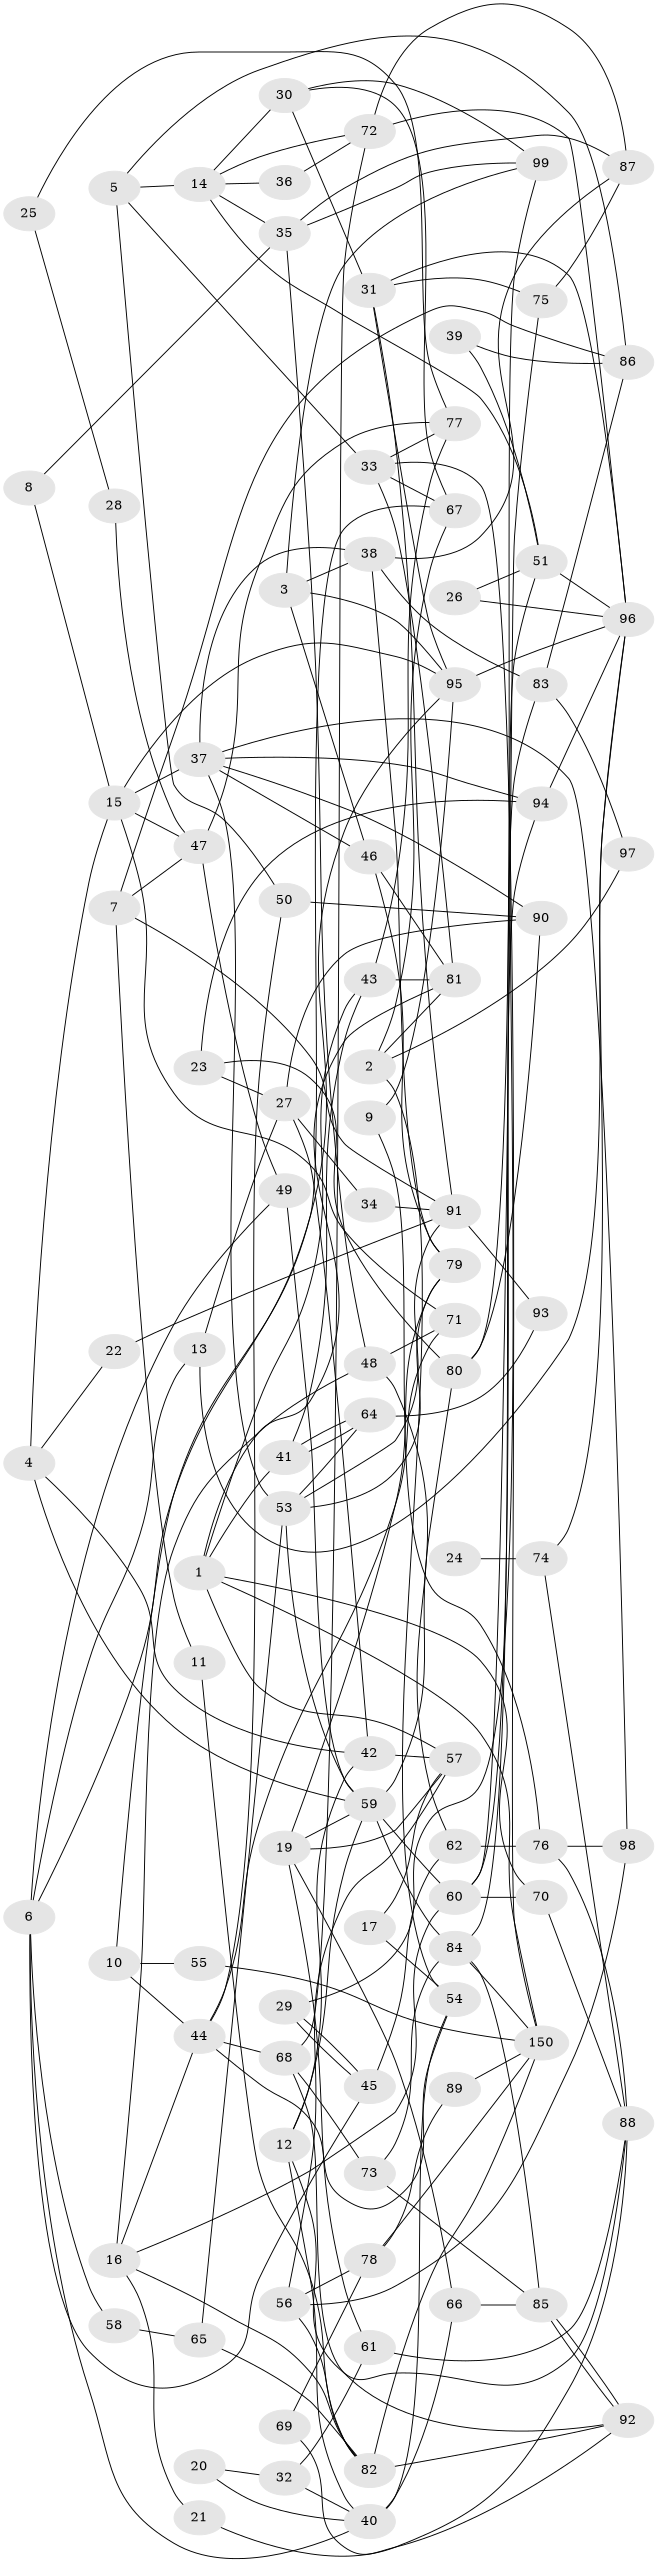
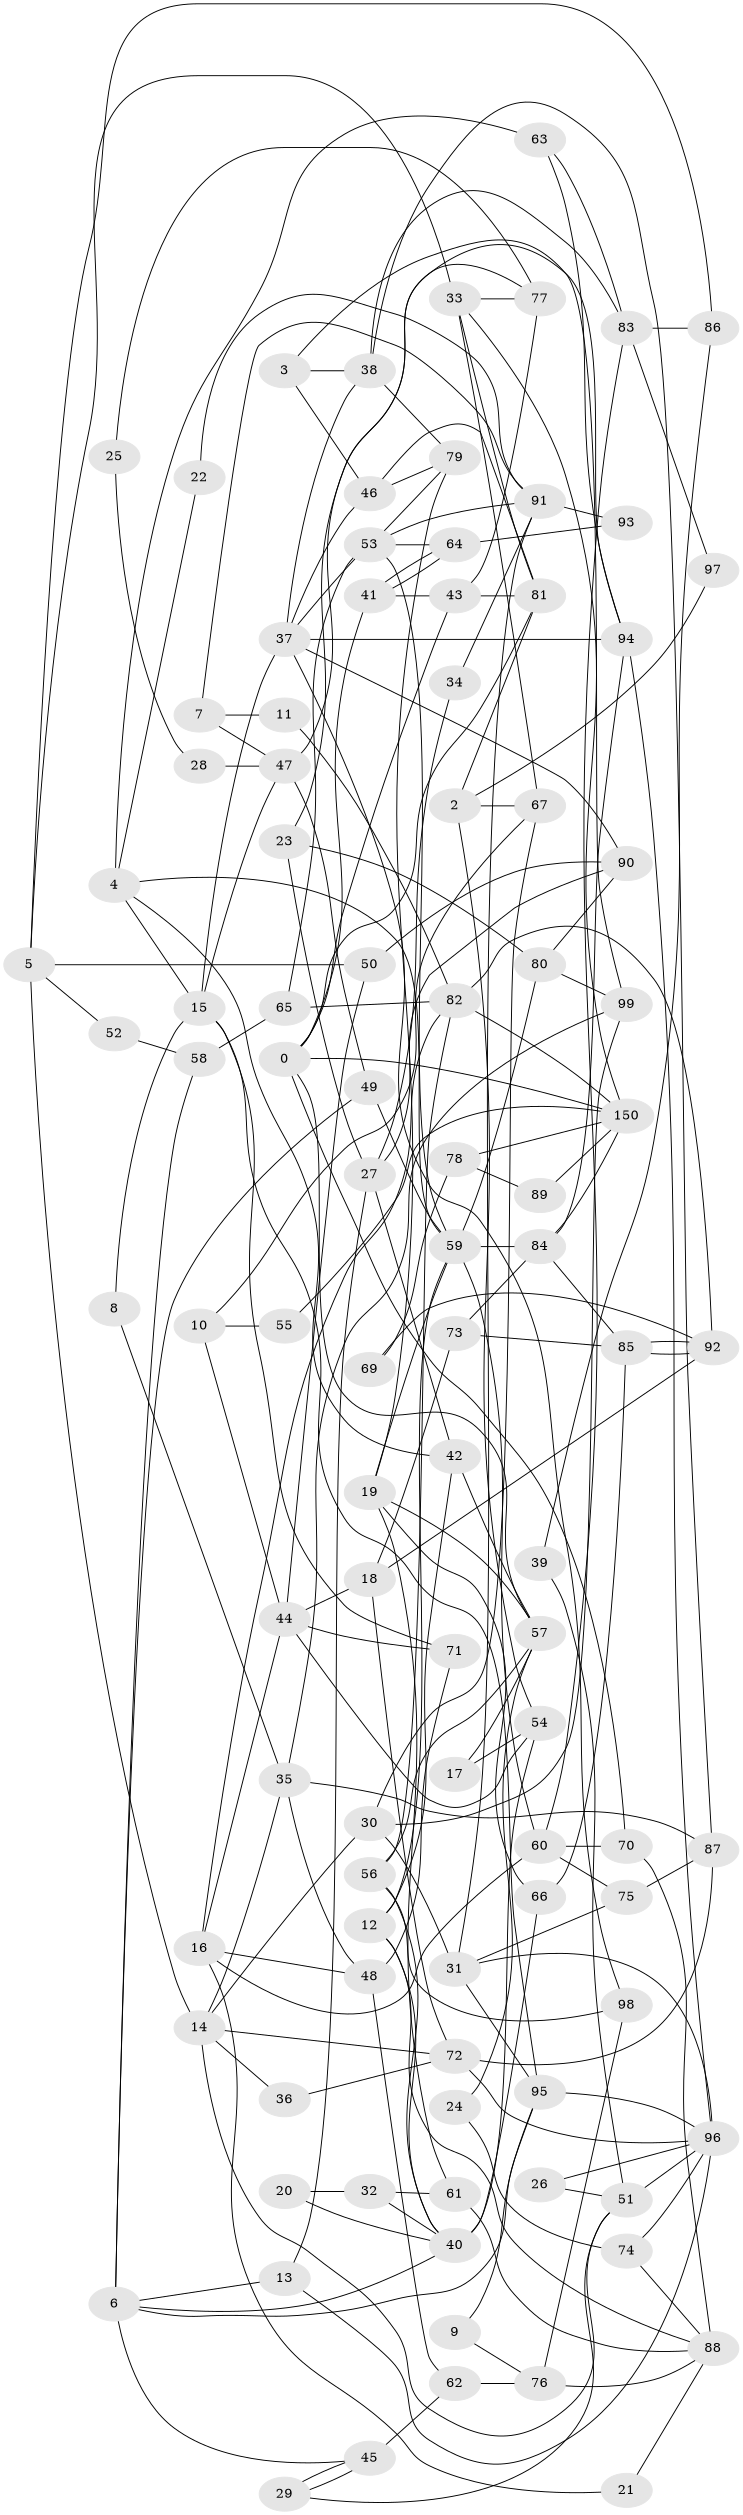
node "63": added
edge "86" -- "7": removed
edge "3" -- "95": removed
node "52": added
node "1": label "1" -> "0"
edge "57" -- "24": added
node "68": label "68" -> "18"
edge "78" -- "56": now "40" -- "56"
